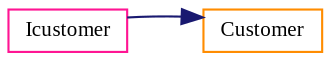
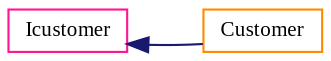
edge "Icustomer" -> "Customer": reversed
